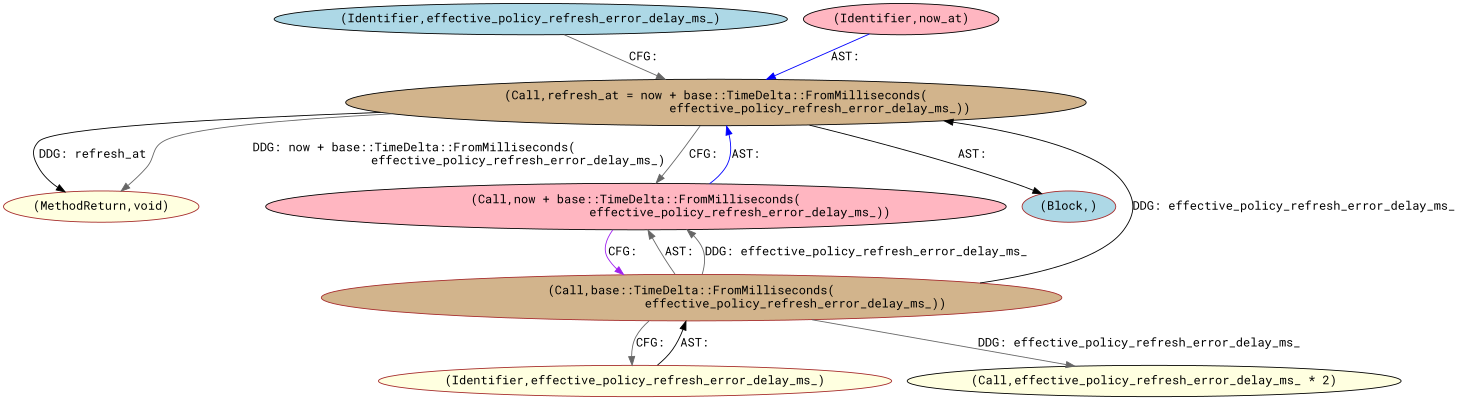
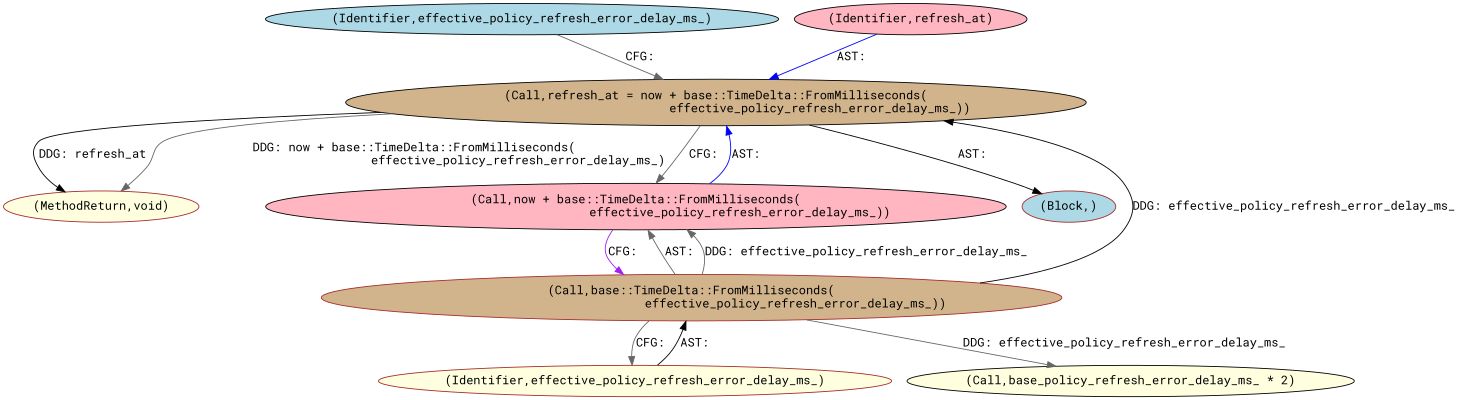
node "(Identifier,now_at)": label "(Identifier,now_at)" -> "(Identifier,refresh_at)"
node "(Call,effective_policy_refresh_error_delay_ms_ * 2)": label "(Call,effective_policy_refresh_error_delay_ms_ * 2)" -> "(Call,base_policy_refresh_error_delay_ms_ * 2)"
